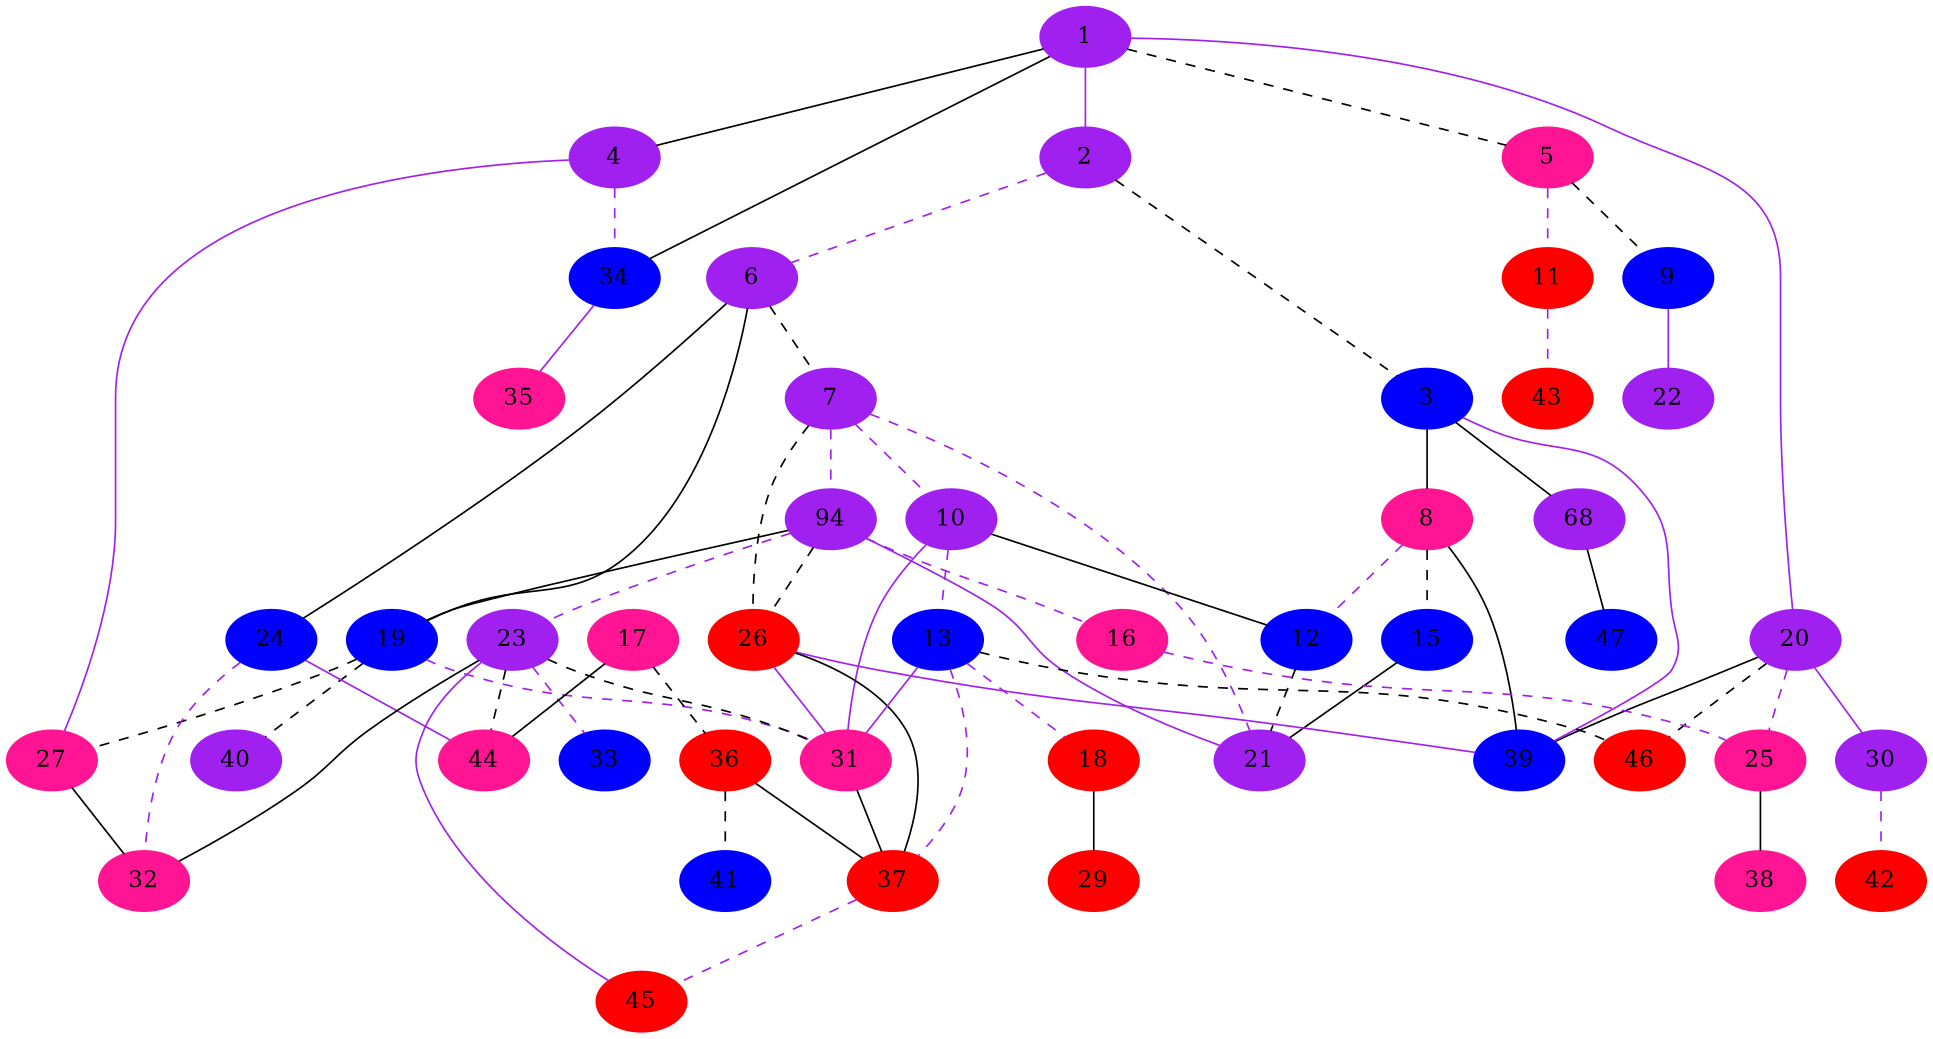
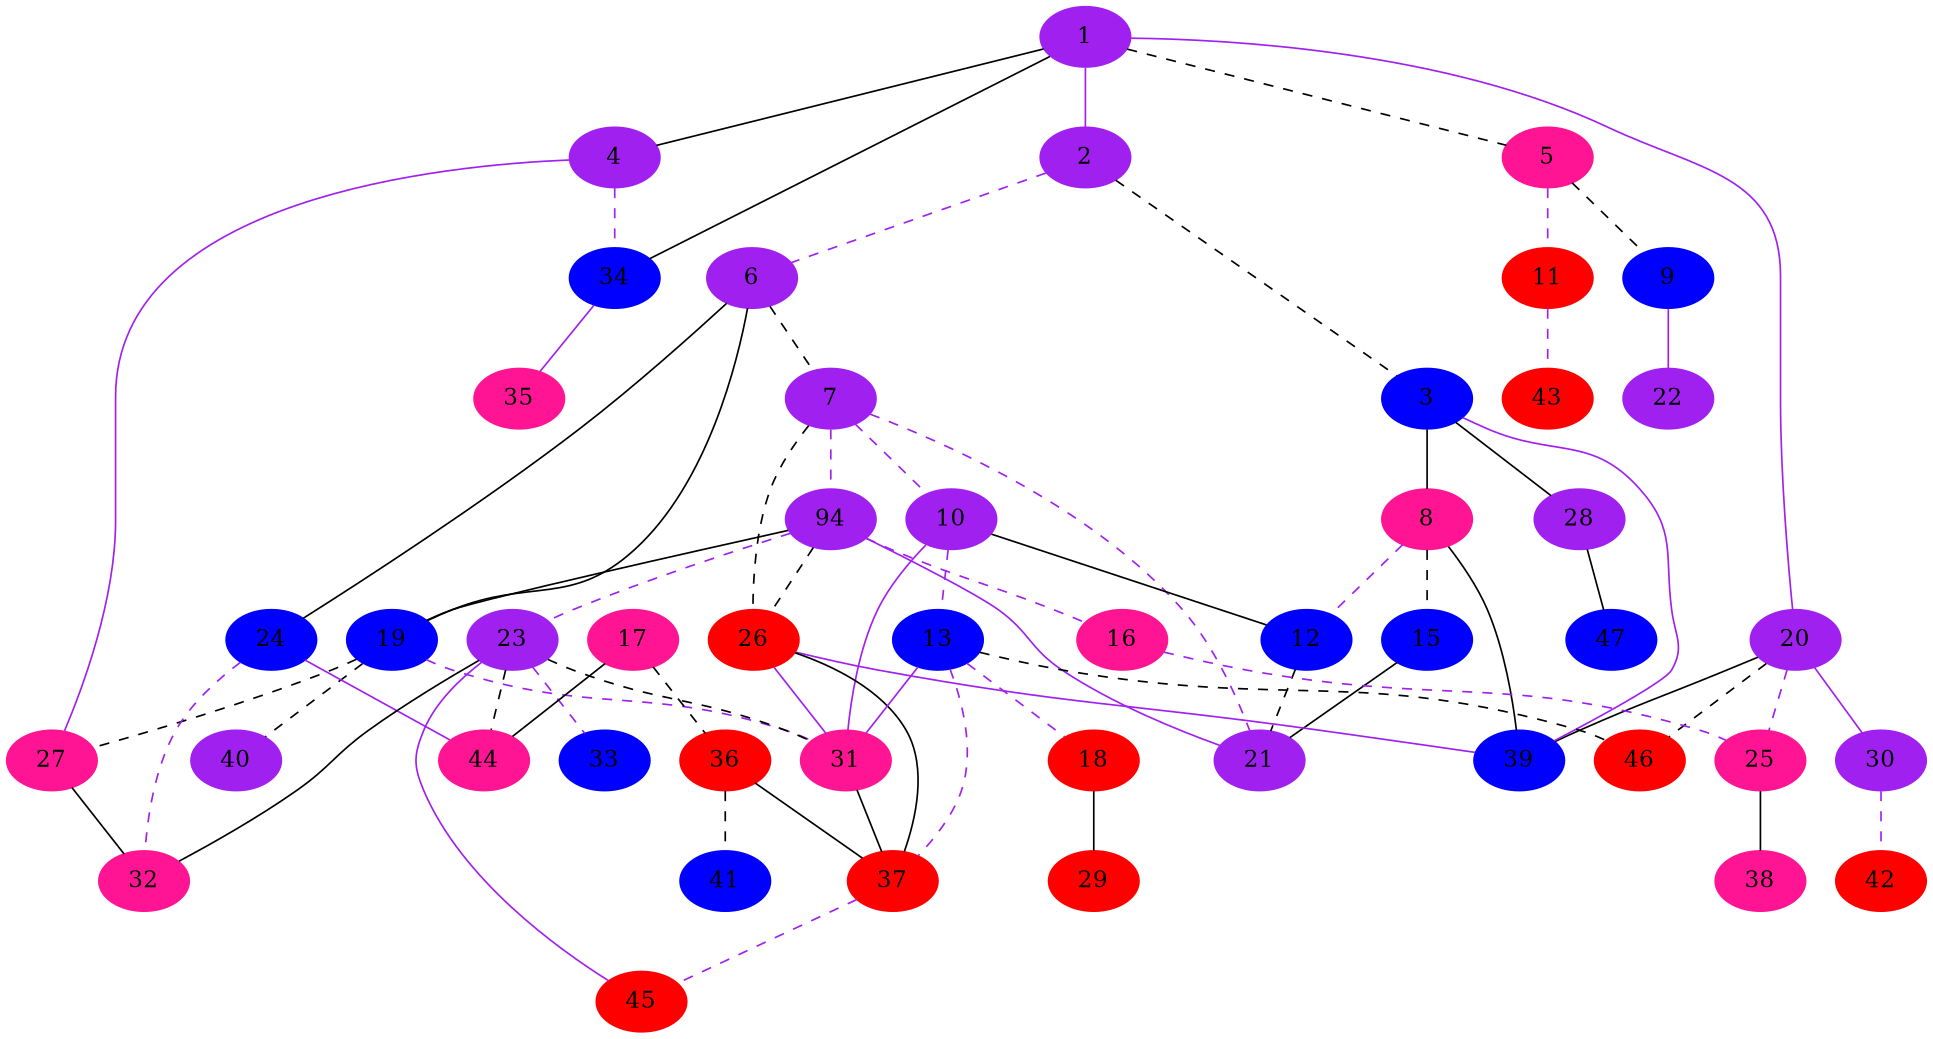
node "68": label "68" -> "28"
